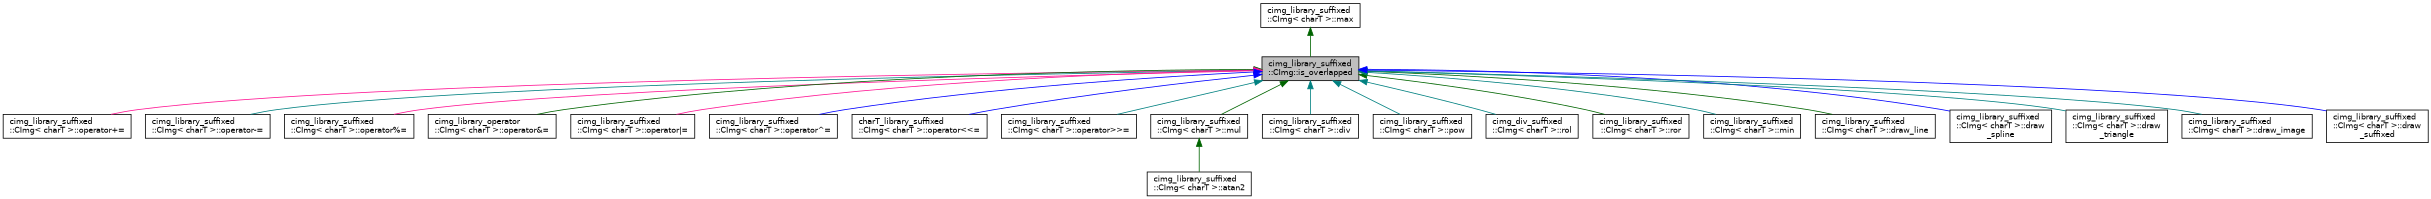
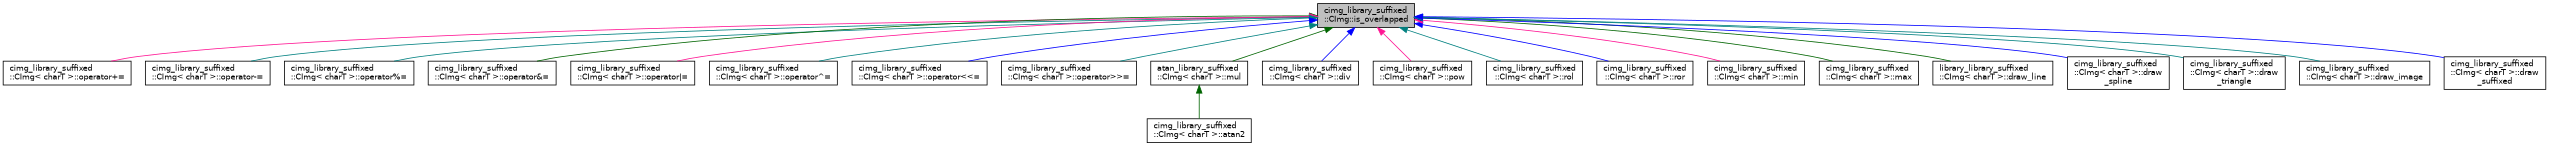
edge "cimg_library_suffixed ::CImg::is_overlapped" -> "cimg_library_suffixed ::CImg< charT >::max": reversed
edge "cimg_library_suffixed ::CImg< charT >::operator^=" -> "cimg_library_suffixed ::CImg::is_overlapped": color blue -> teal
edge "cimg_library_suffixed ::CImg< charT >::min" -> "cimg_library_suffixed ::CImg::is_overlapped": color teal -> deeppink
edge "cimg_library_suffixed ::CImg< charT >::operator%=" -> "cimg_library_suffixed ::CImg::is_overlapped": color deeppink -> teal
edge "cimg_library_suffixed ::CImg< charT >::ror" -> "cimg_library_suffixed ::CImg::is_overlapped": color darkgreen -> blue
edge "cimg_library_suffixed ::CImg< charT >::pow" -> "cimg_library_suffixed ::CImg::is_overlapped": color teal -> deeppink
edge "cimg_library_suffixed ::CImg< charT >::div" -> "cimg_library_suffixed ::CImg::is_overlapped": color teal -> blue
node "cimg_library_operator ::CImg< charT >::operator&=": label "cimg_library_operator ::CImg< charT >::operator&=" -> "cimg_library_suffixed ::CImg< charT >::operator&="
node "charT_library_suffixed ::CImg< charT >::operator<<=": label "charT_library_suffixed ::CImg< charT >::operator<<=" -> "cimg_library_suffixed ::CImg< charT >::operator<<="
node "cimg_library_suffixed ::CImg< charT >::mul": label "cimg_library_suffixed ::CImg< charT >::mul" -> "atan_library_suffixed ::CImg< charT >::mul"
node "cimg_div_suffixed ::CImg< charT >::rol": label "cimg_div_suffixed ::CImg< charT >::rol" -> "cimg_library_suffixed ::CImg< charT >::rol"
node "cimg_library_suffixed ::CImg< charT >::draw_line": label "cimg_library_suffixed ::CImg< charT >::draw_line" -> "library_library_suffixed ::CImg< charT >::draw_line"
